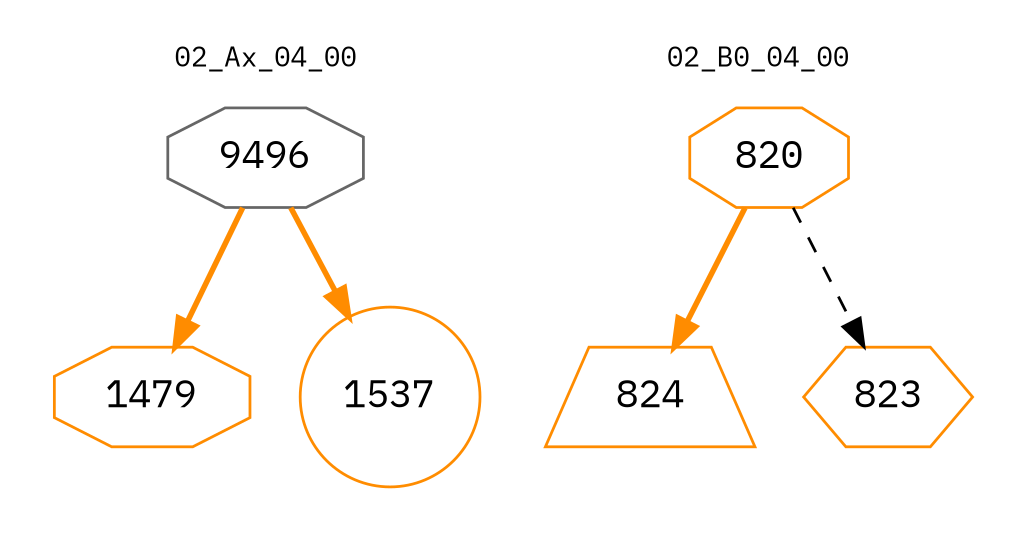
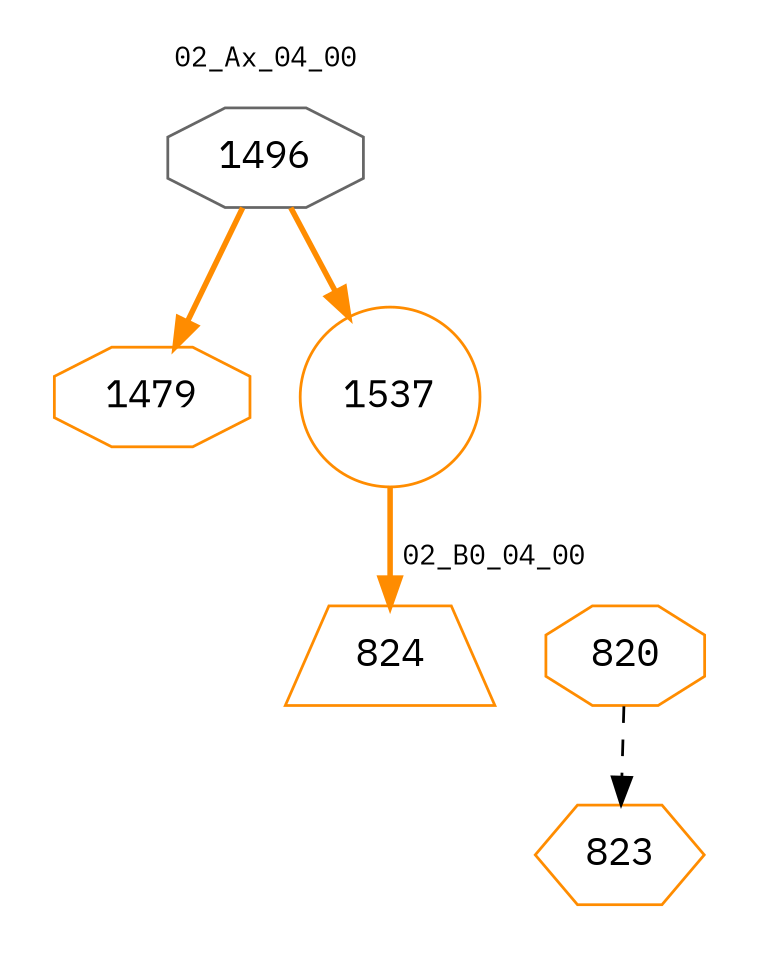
node "9496": label "9496" -> "1496"
edge "820" -> "824": now "1537" -> "824"
